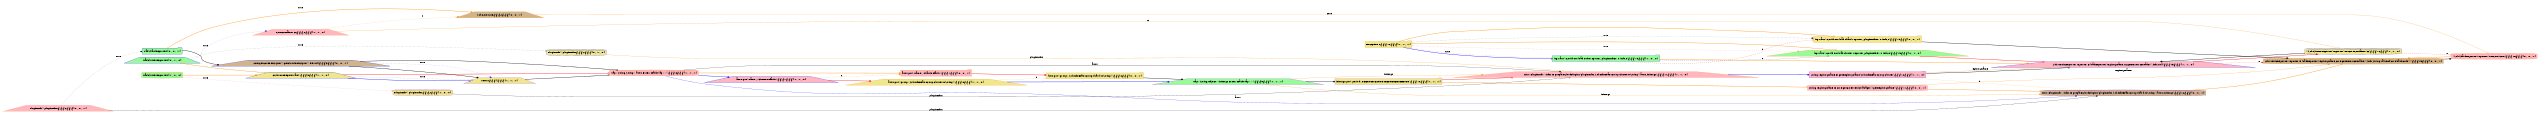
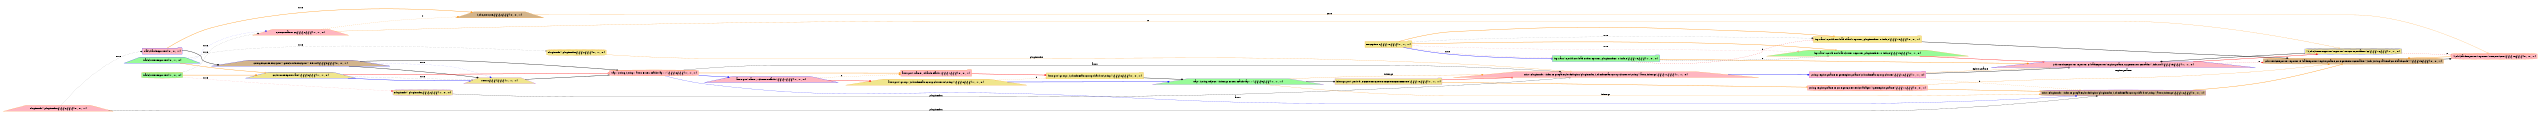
edge "loadClusterReporters['1', '0', '0']" -> "CoreContainer cc@@@2@@@['1', '1', '0']": added, label "true"
node "loadShardReporters['0', '0', '1']": fillcolor palegreen -> lightpink
node "PluginInfo(( pluginInfos@@@2@@@['0', '1', '0']": color blue -> darkorange
edge "loadClusterReporters['1', '0', '0']" -> "PluginInfo(( pluginInfos@@@2@@@['1', '0', '0']": arrowhead odot -> diamond
